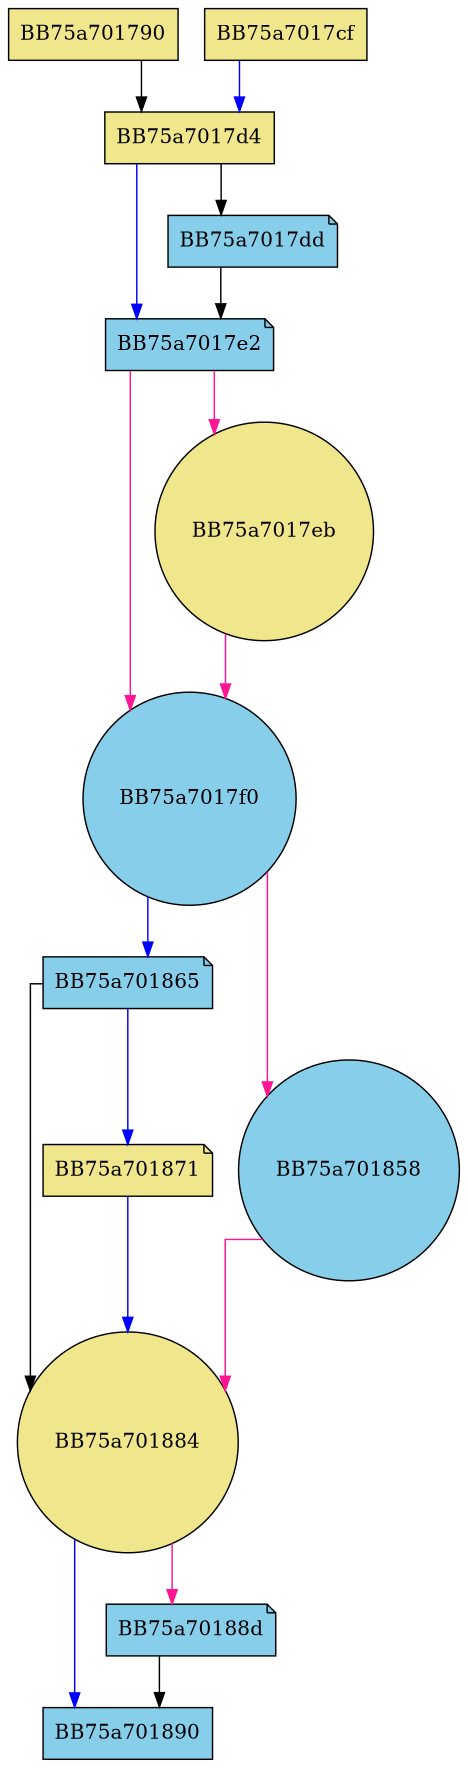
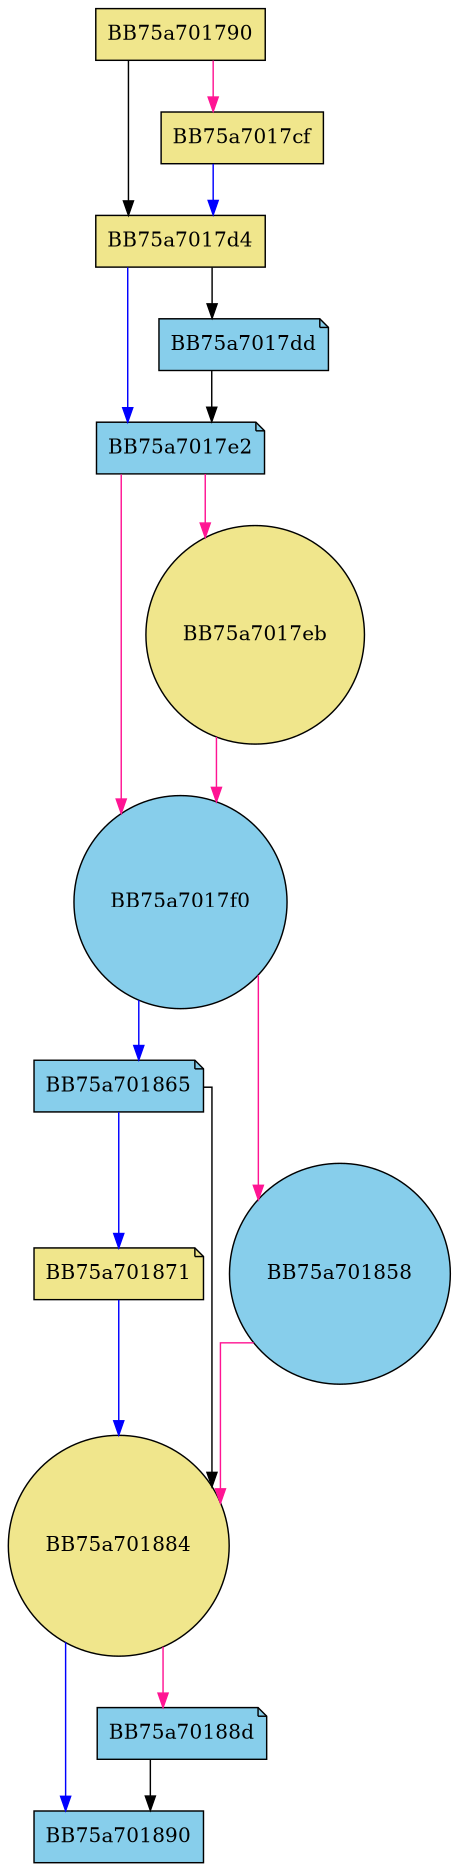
edge "BB75a701790" -> "BB75a7017cf": added
